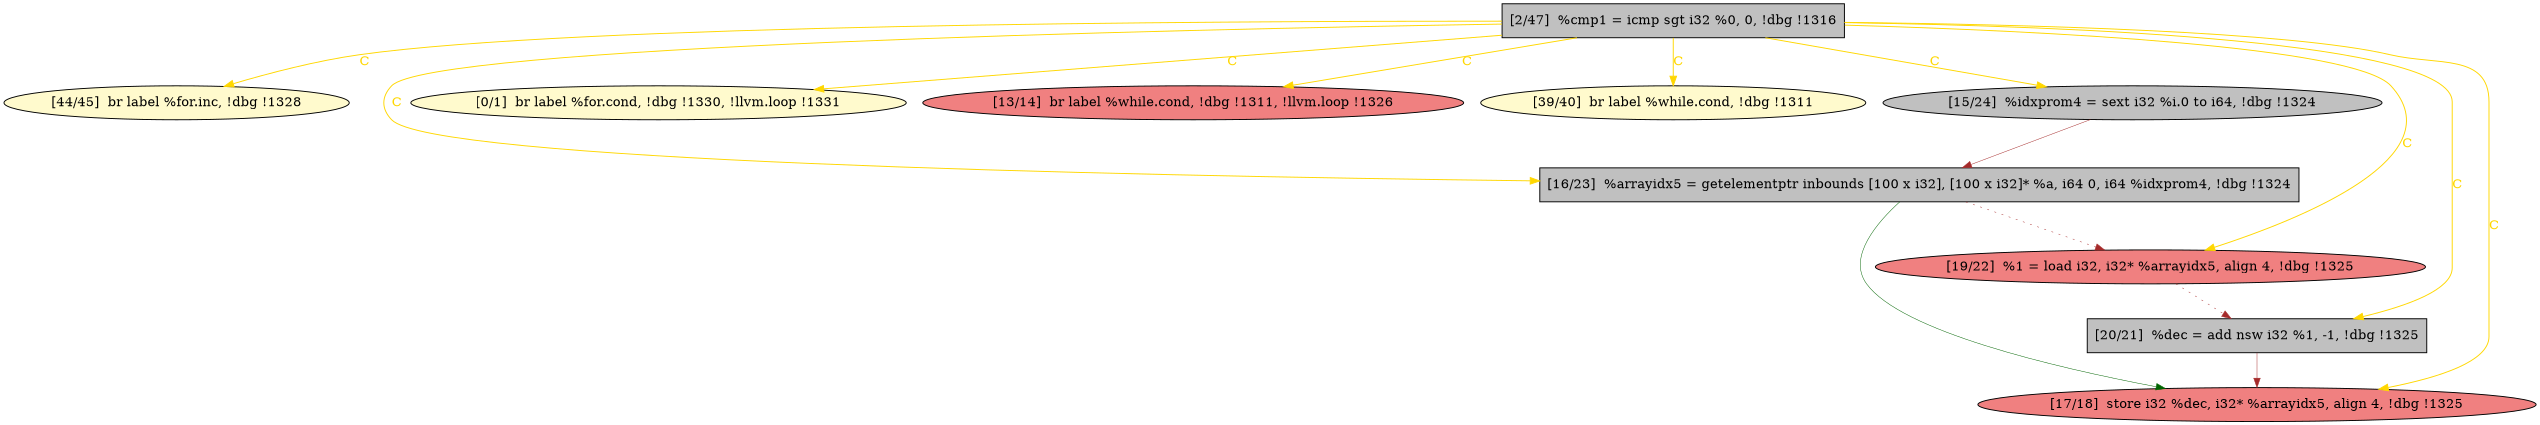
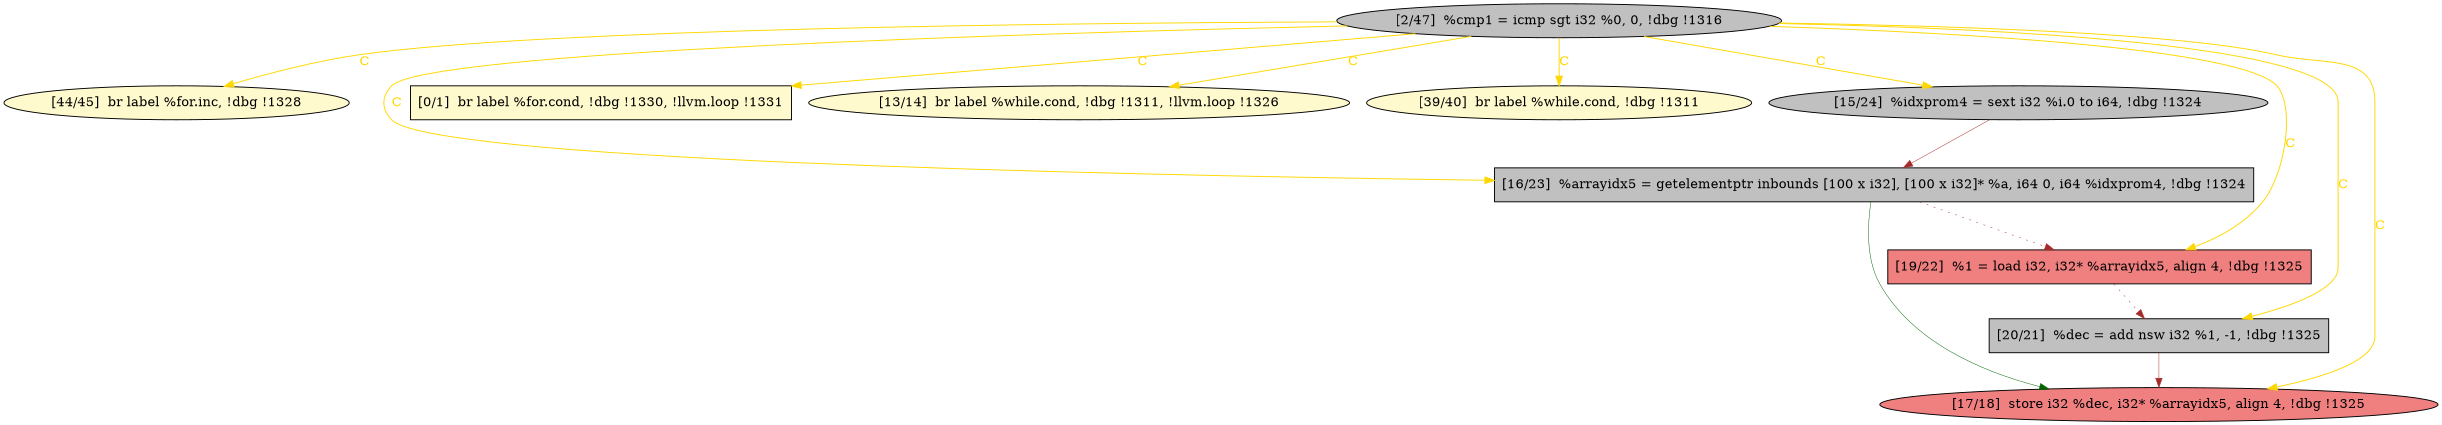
node "[2/47]  %cmp1 = icmp sgt i32 %0, 0, !dbg !1316": shape box -> ellipse
node "[0/1]  br label %for.cond, !dbg !1330, !llvm.loop !1331": shape ellipse -> box
node "[13/14]  br label %while.cond, !dbg !1311, !llvm.loop !1326": fillcolor lightcoral -> lemonchiffon
node "[19/22]  %1 = load i32, i32* %arrayidx5, align 4, !dbg !1325": shape ellipse -> box
